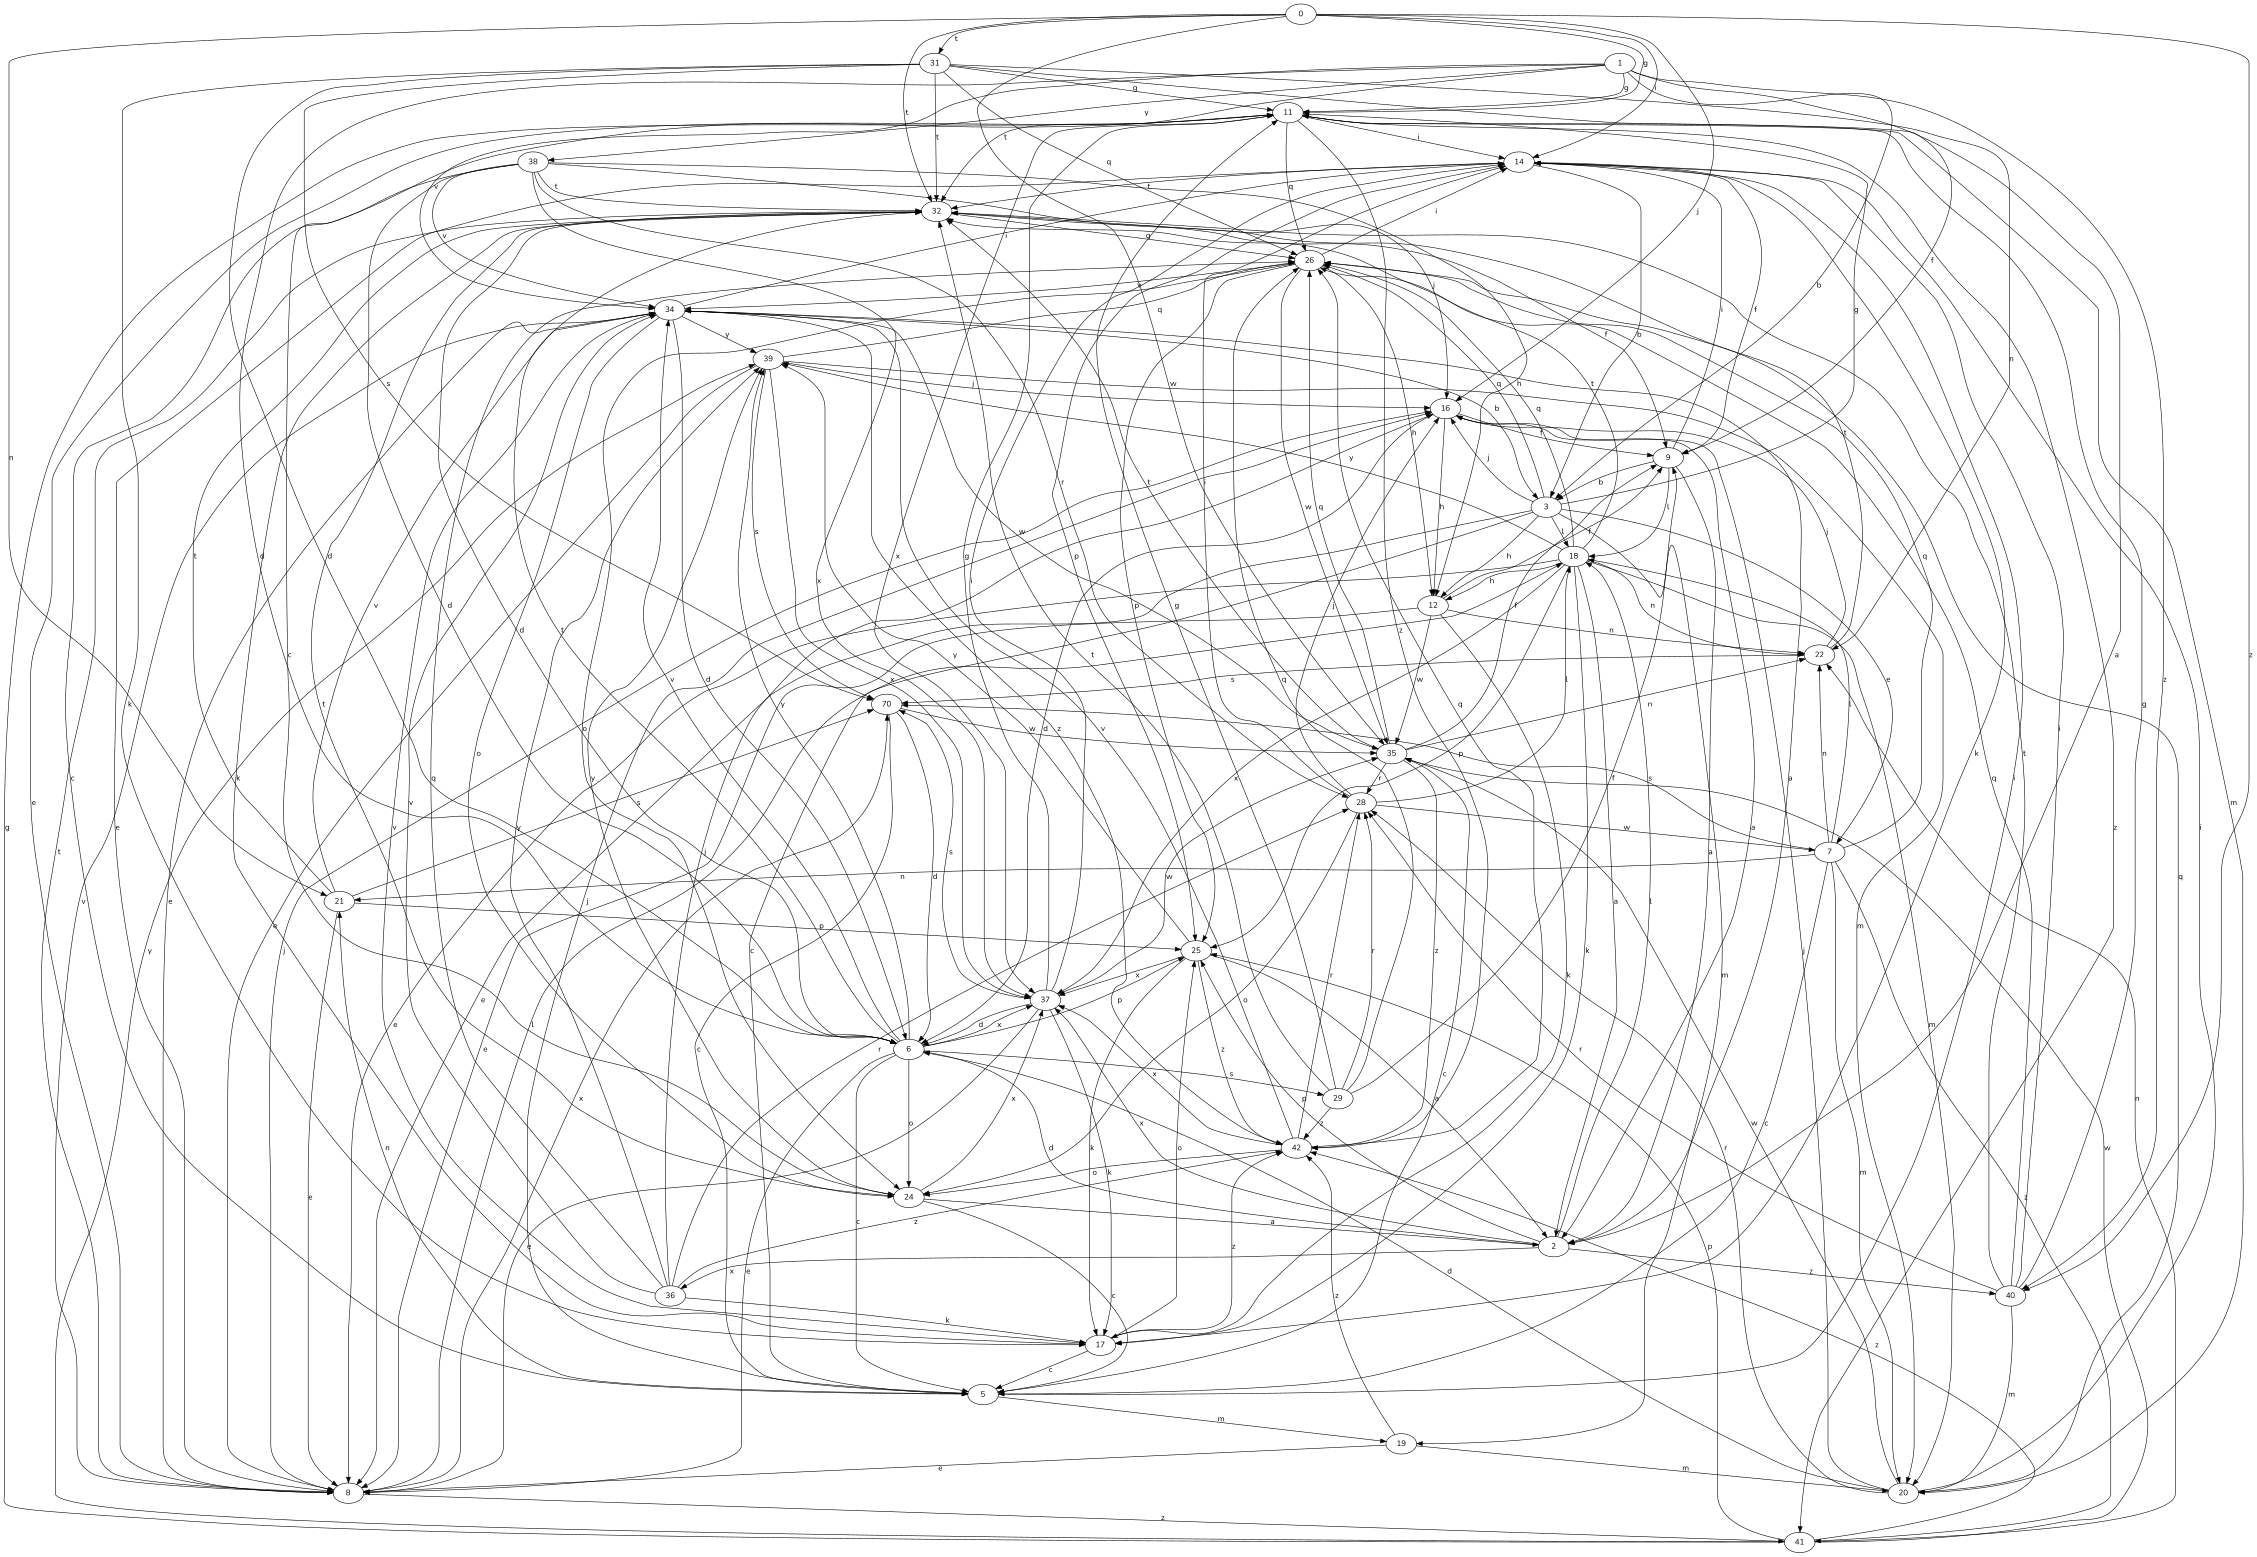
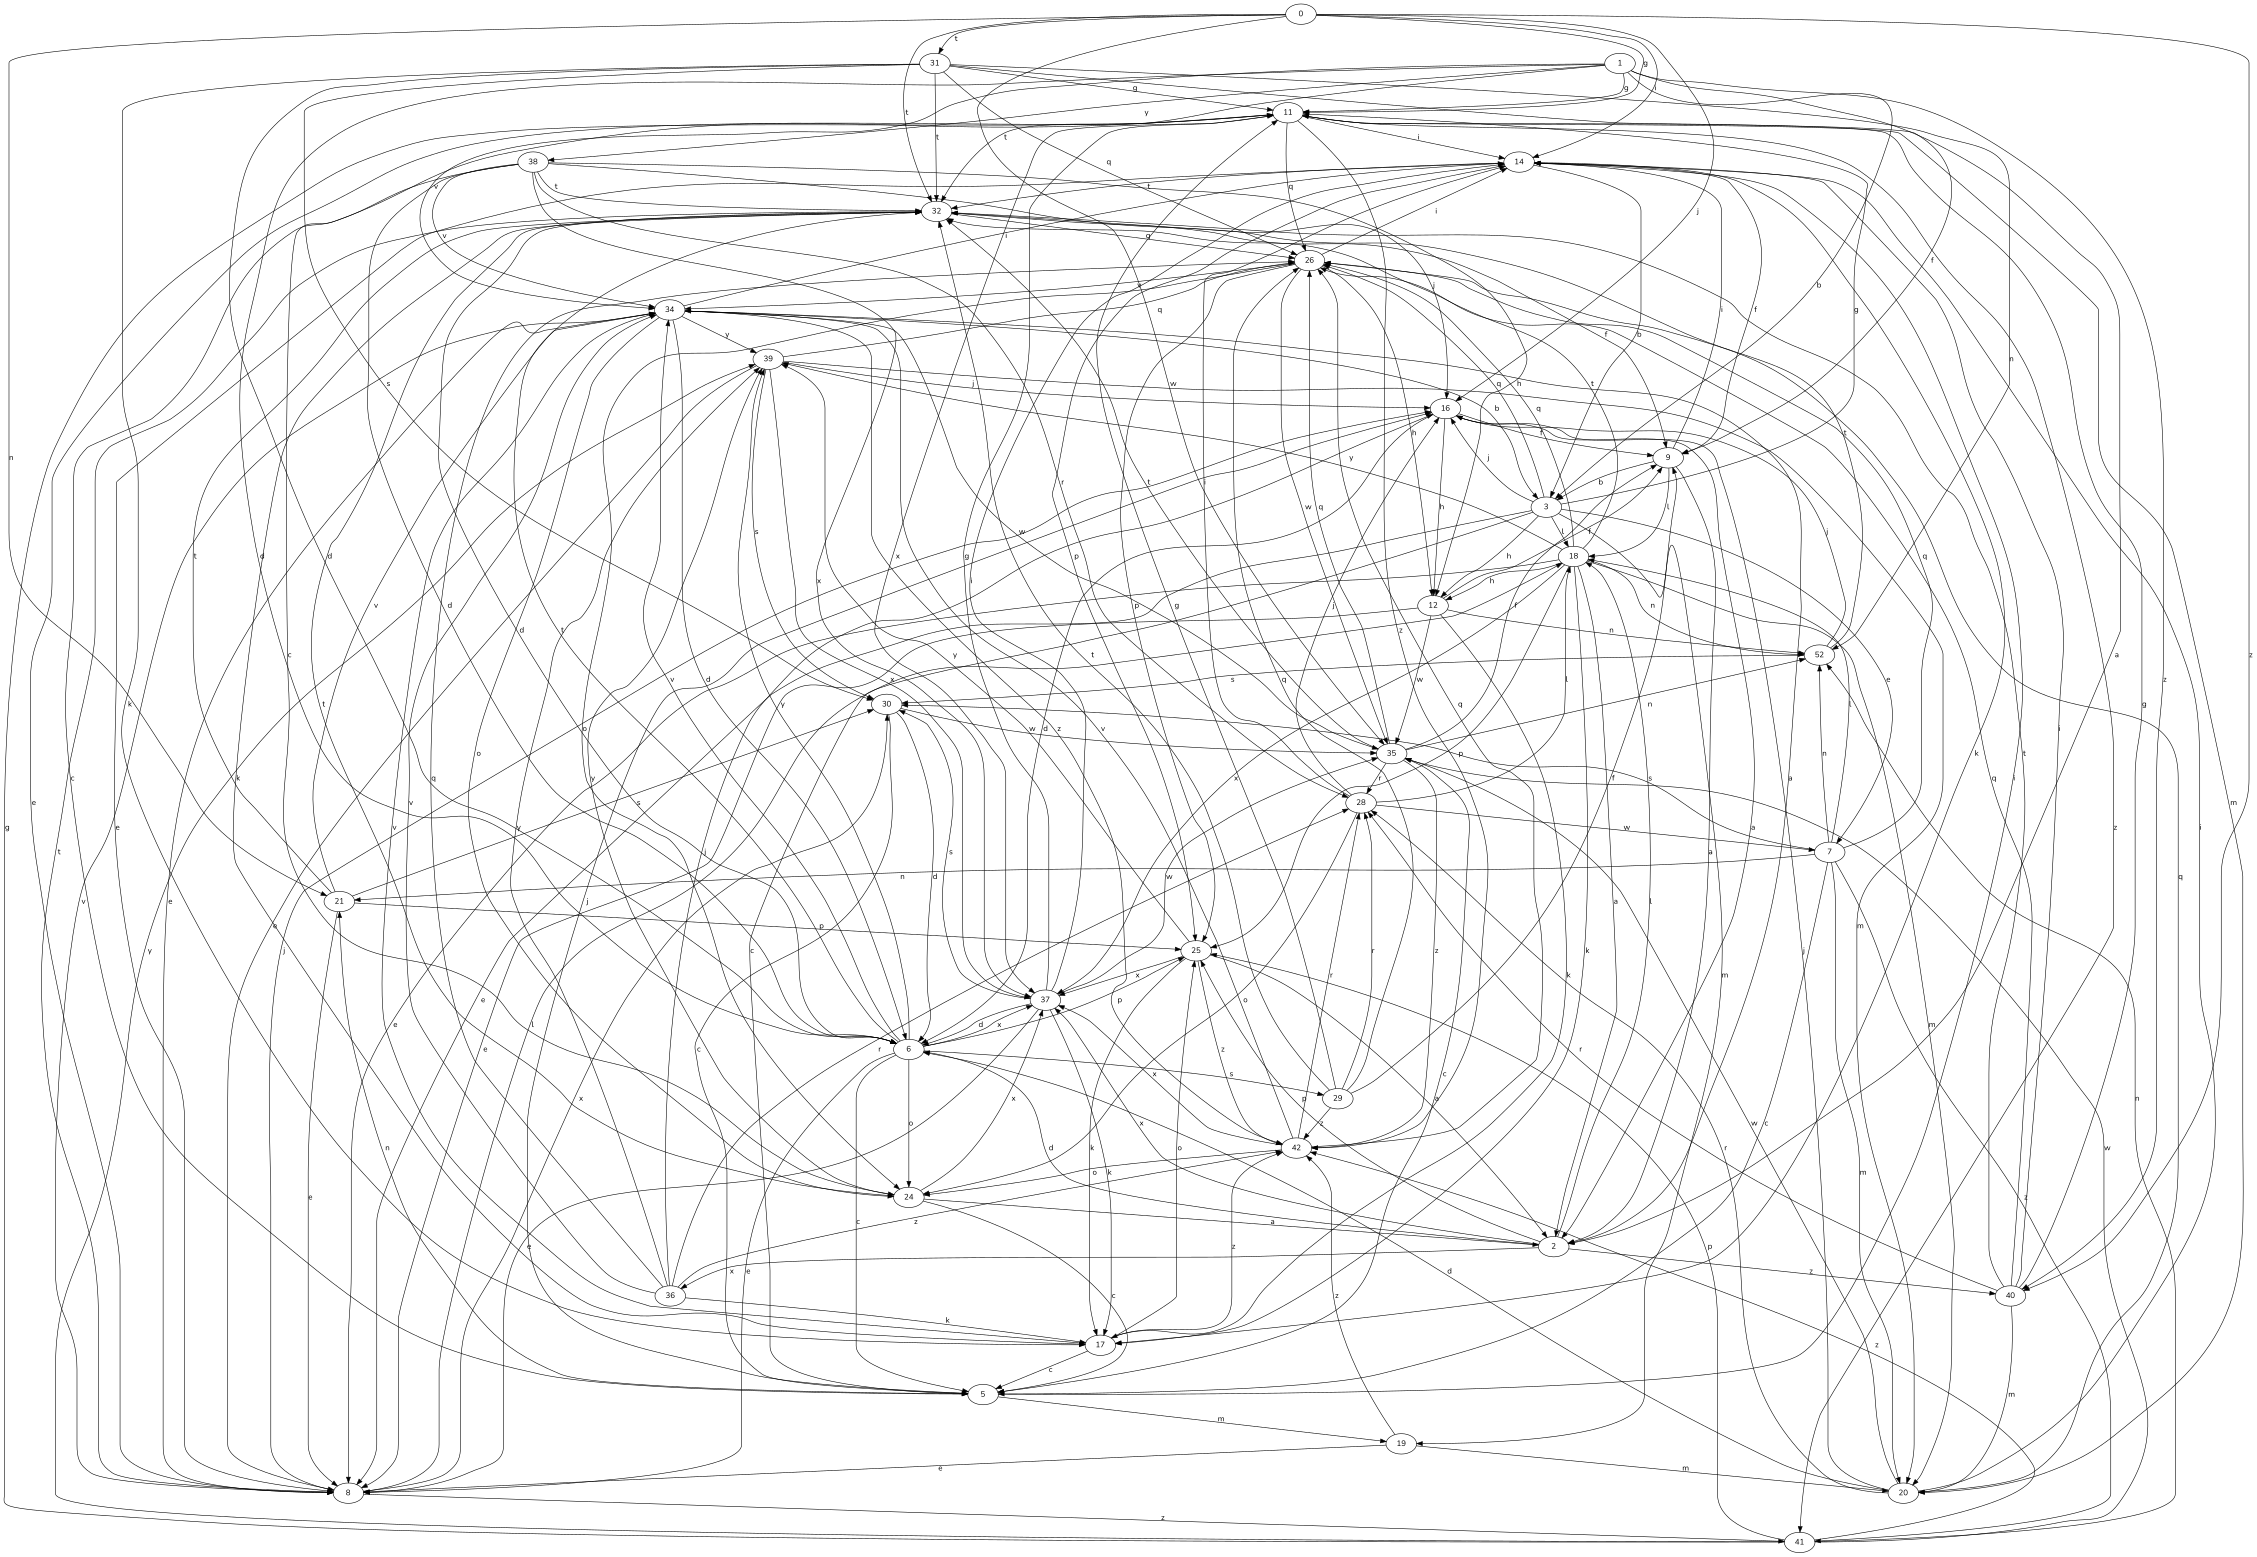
node "22": label "22" -> "52"
node "70": label "70" -> "30"
